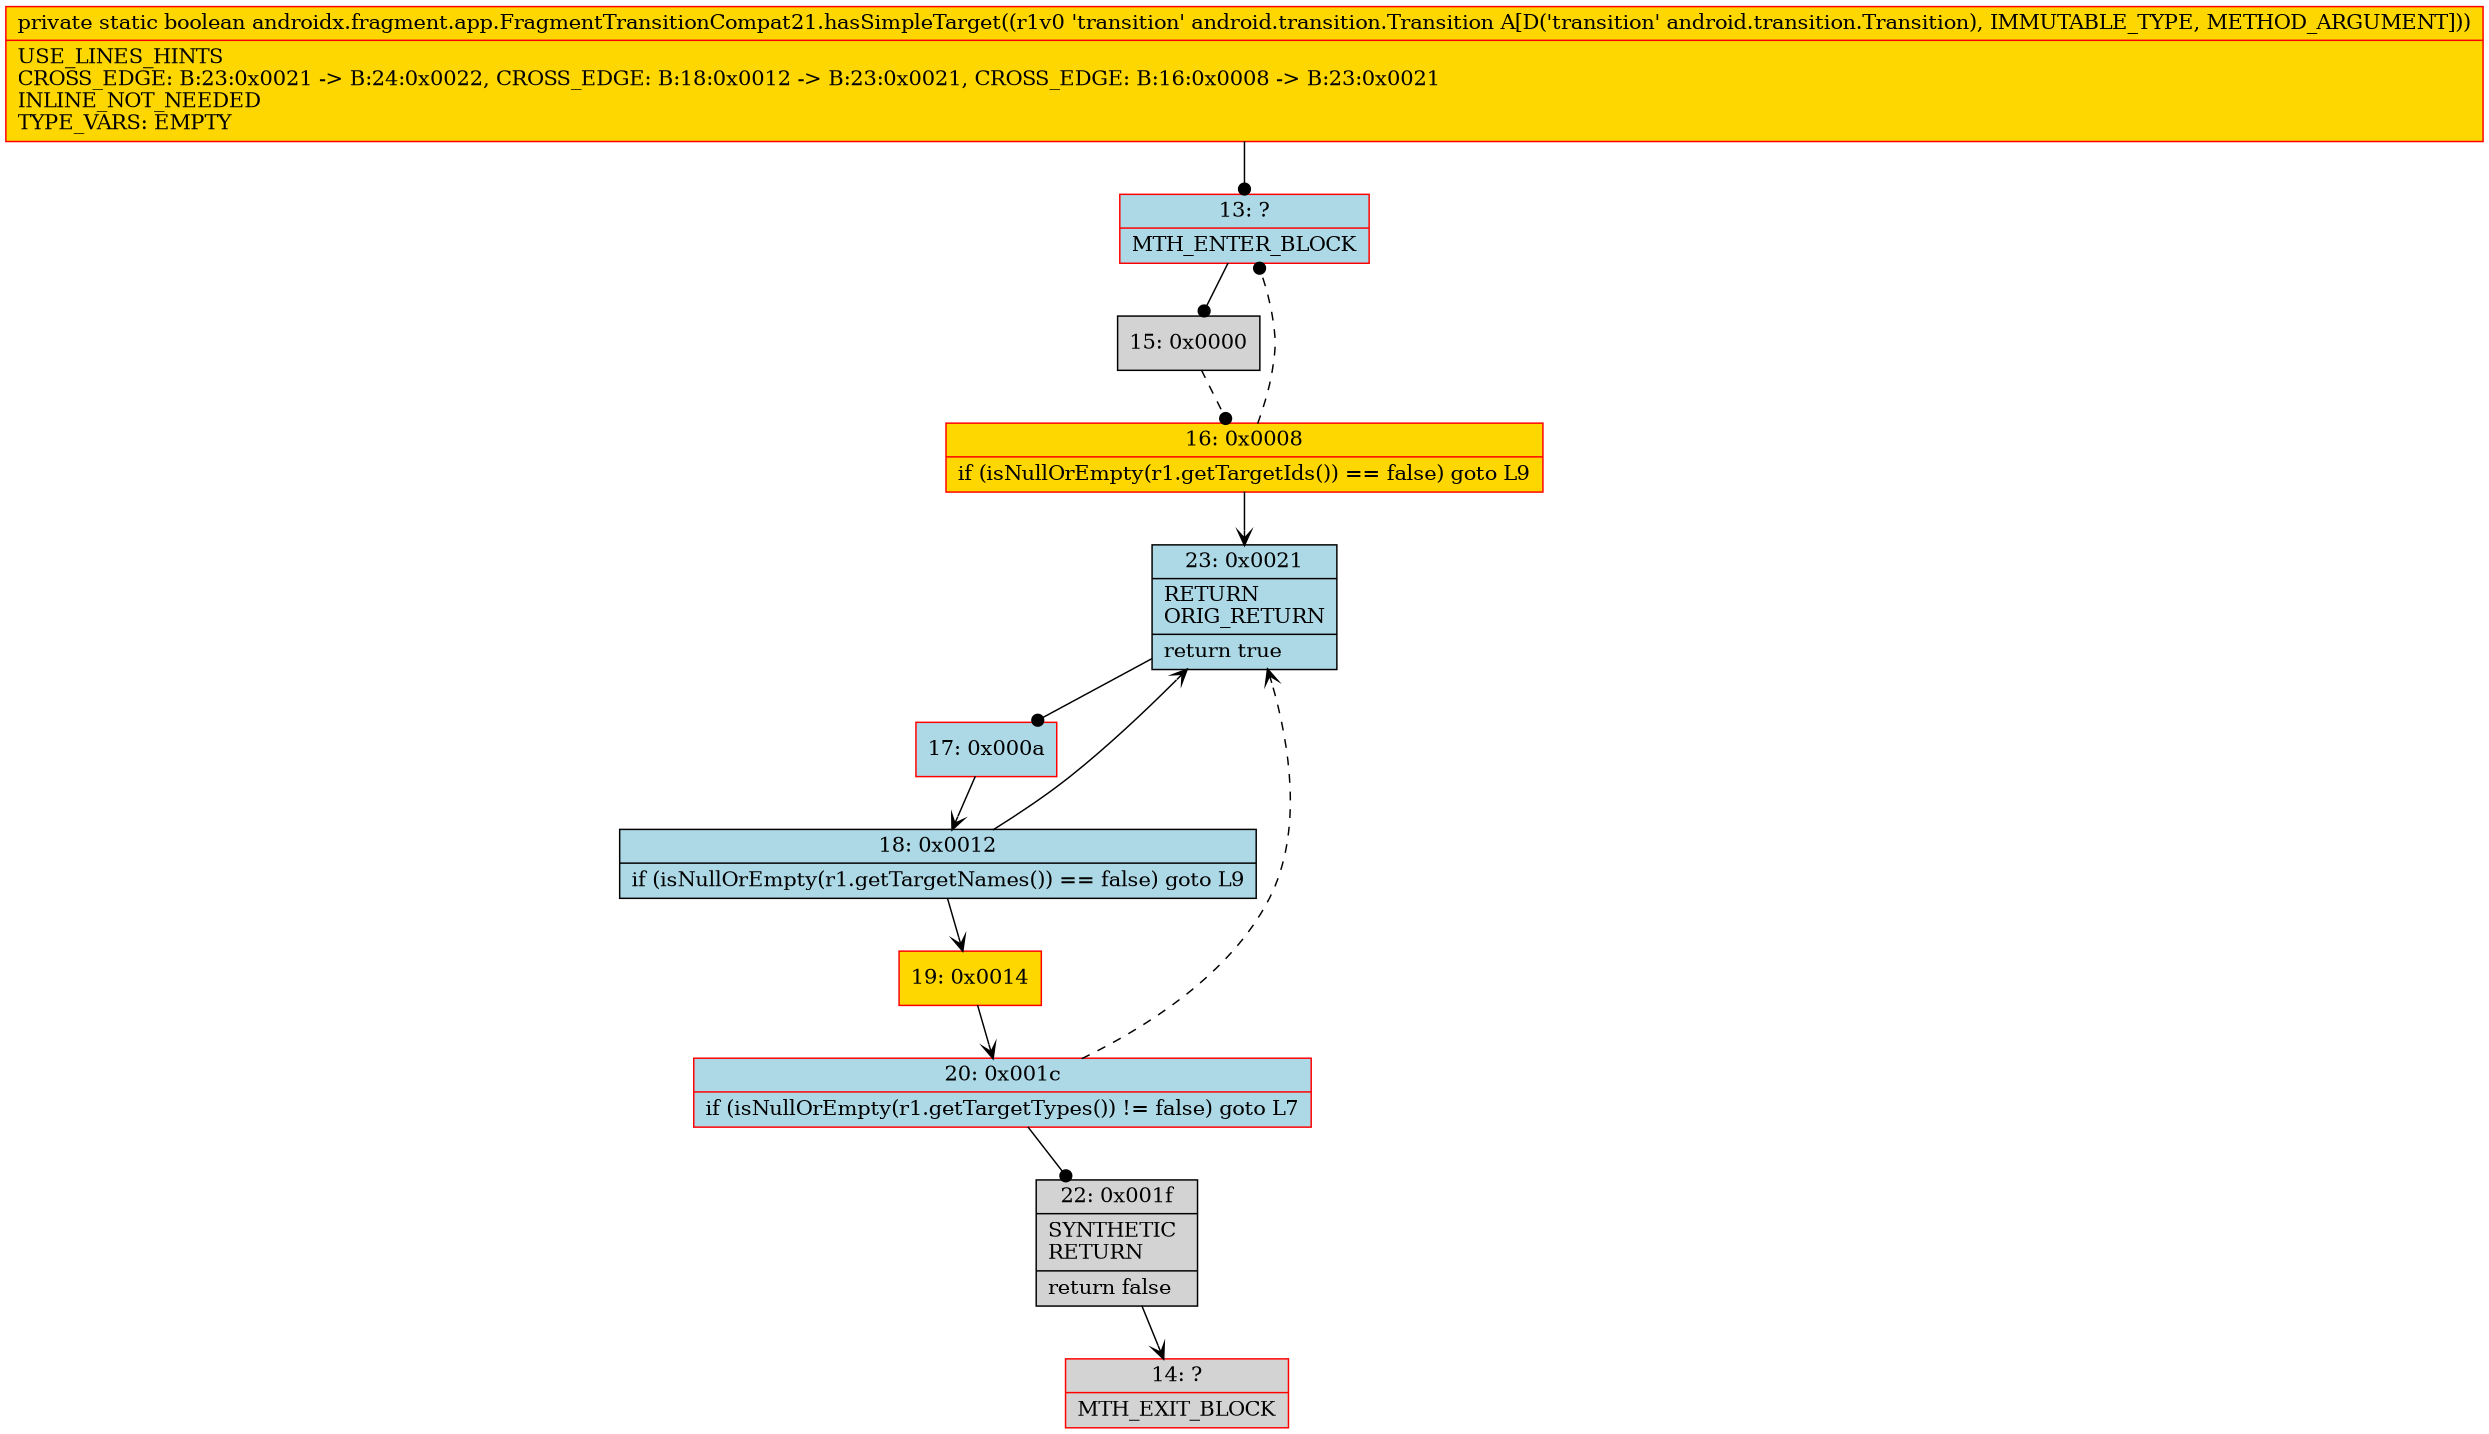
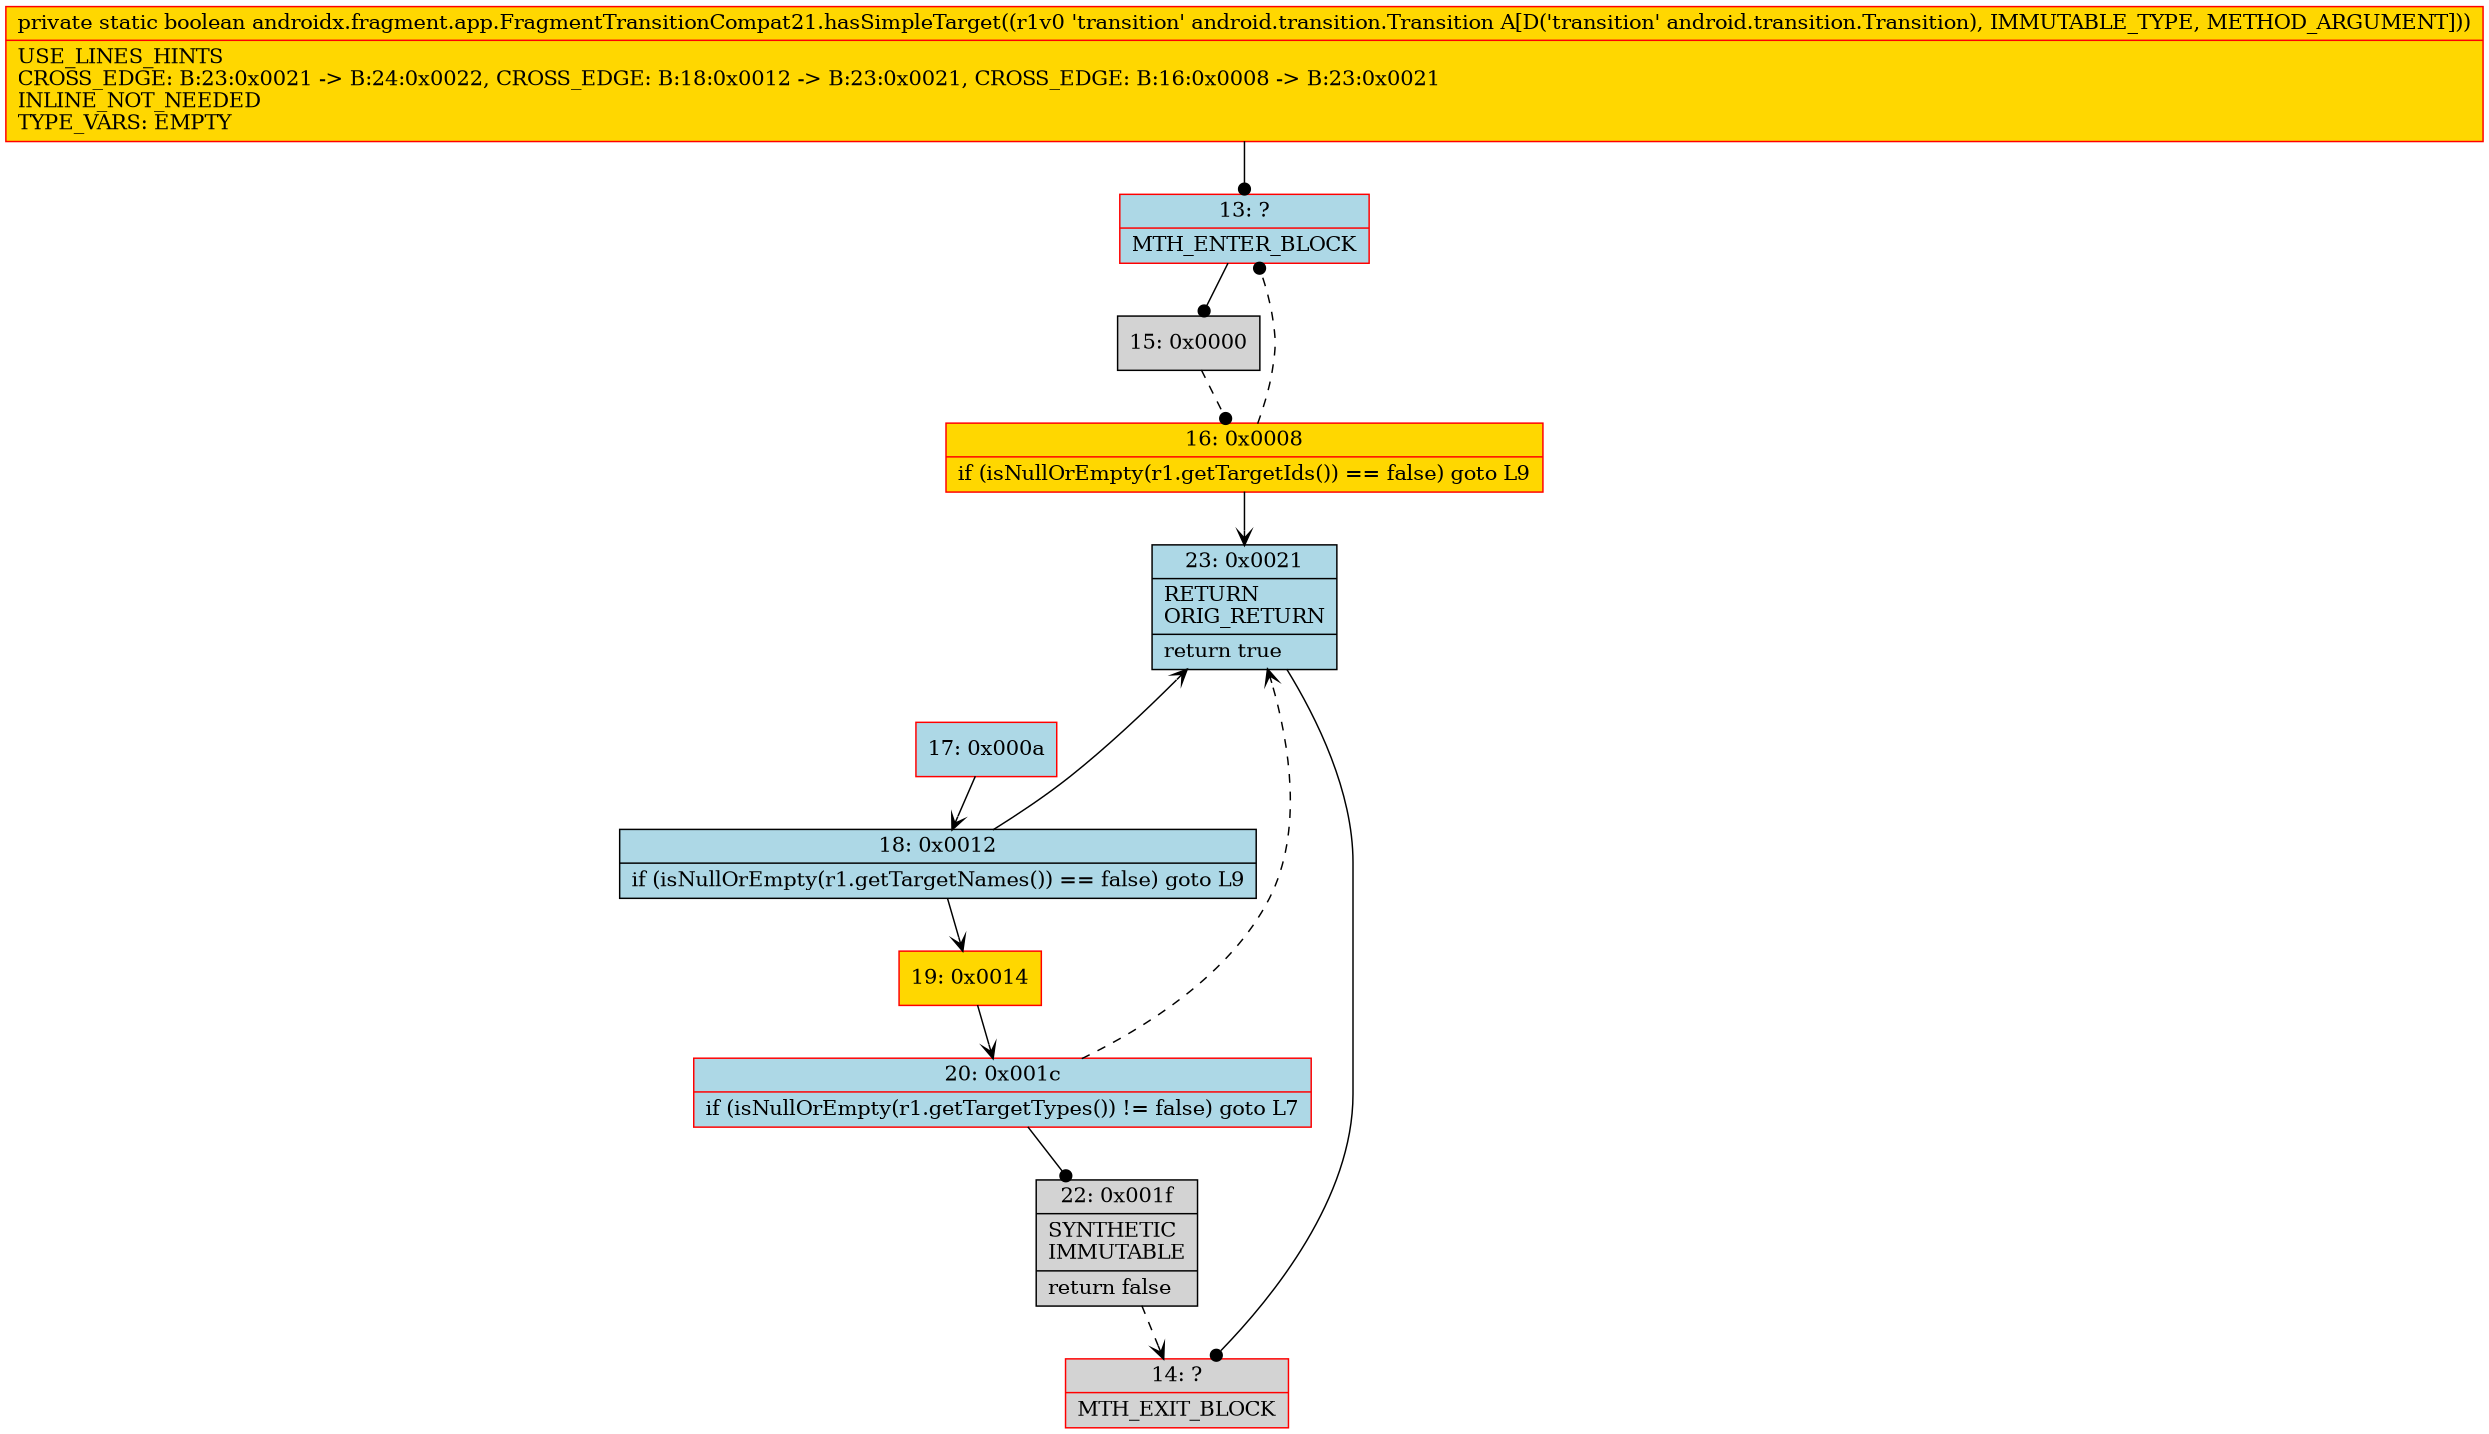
edge "23: 0x0021" -> "17: 0x000a": now "23: 0x0021" -> "14: ?"
node "22: 0x001f": text "RETURN" -> "IMMUTABLE"
edge "22: 0x001f" -> "14: ?": style solid -> dashed
